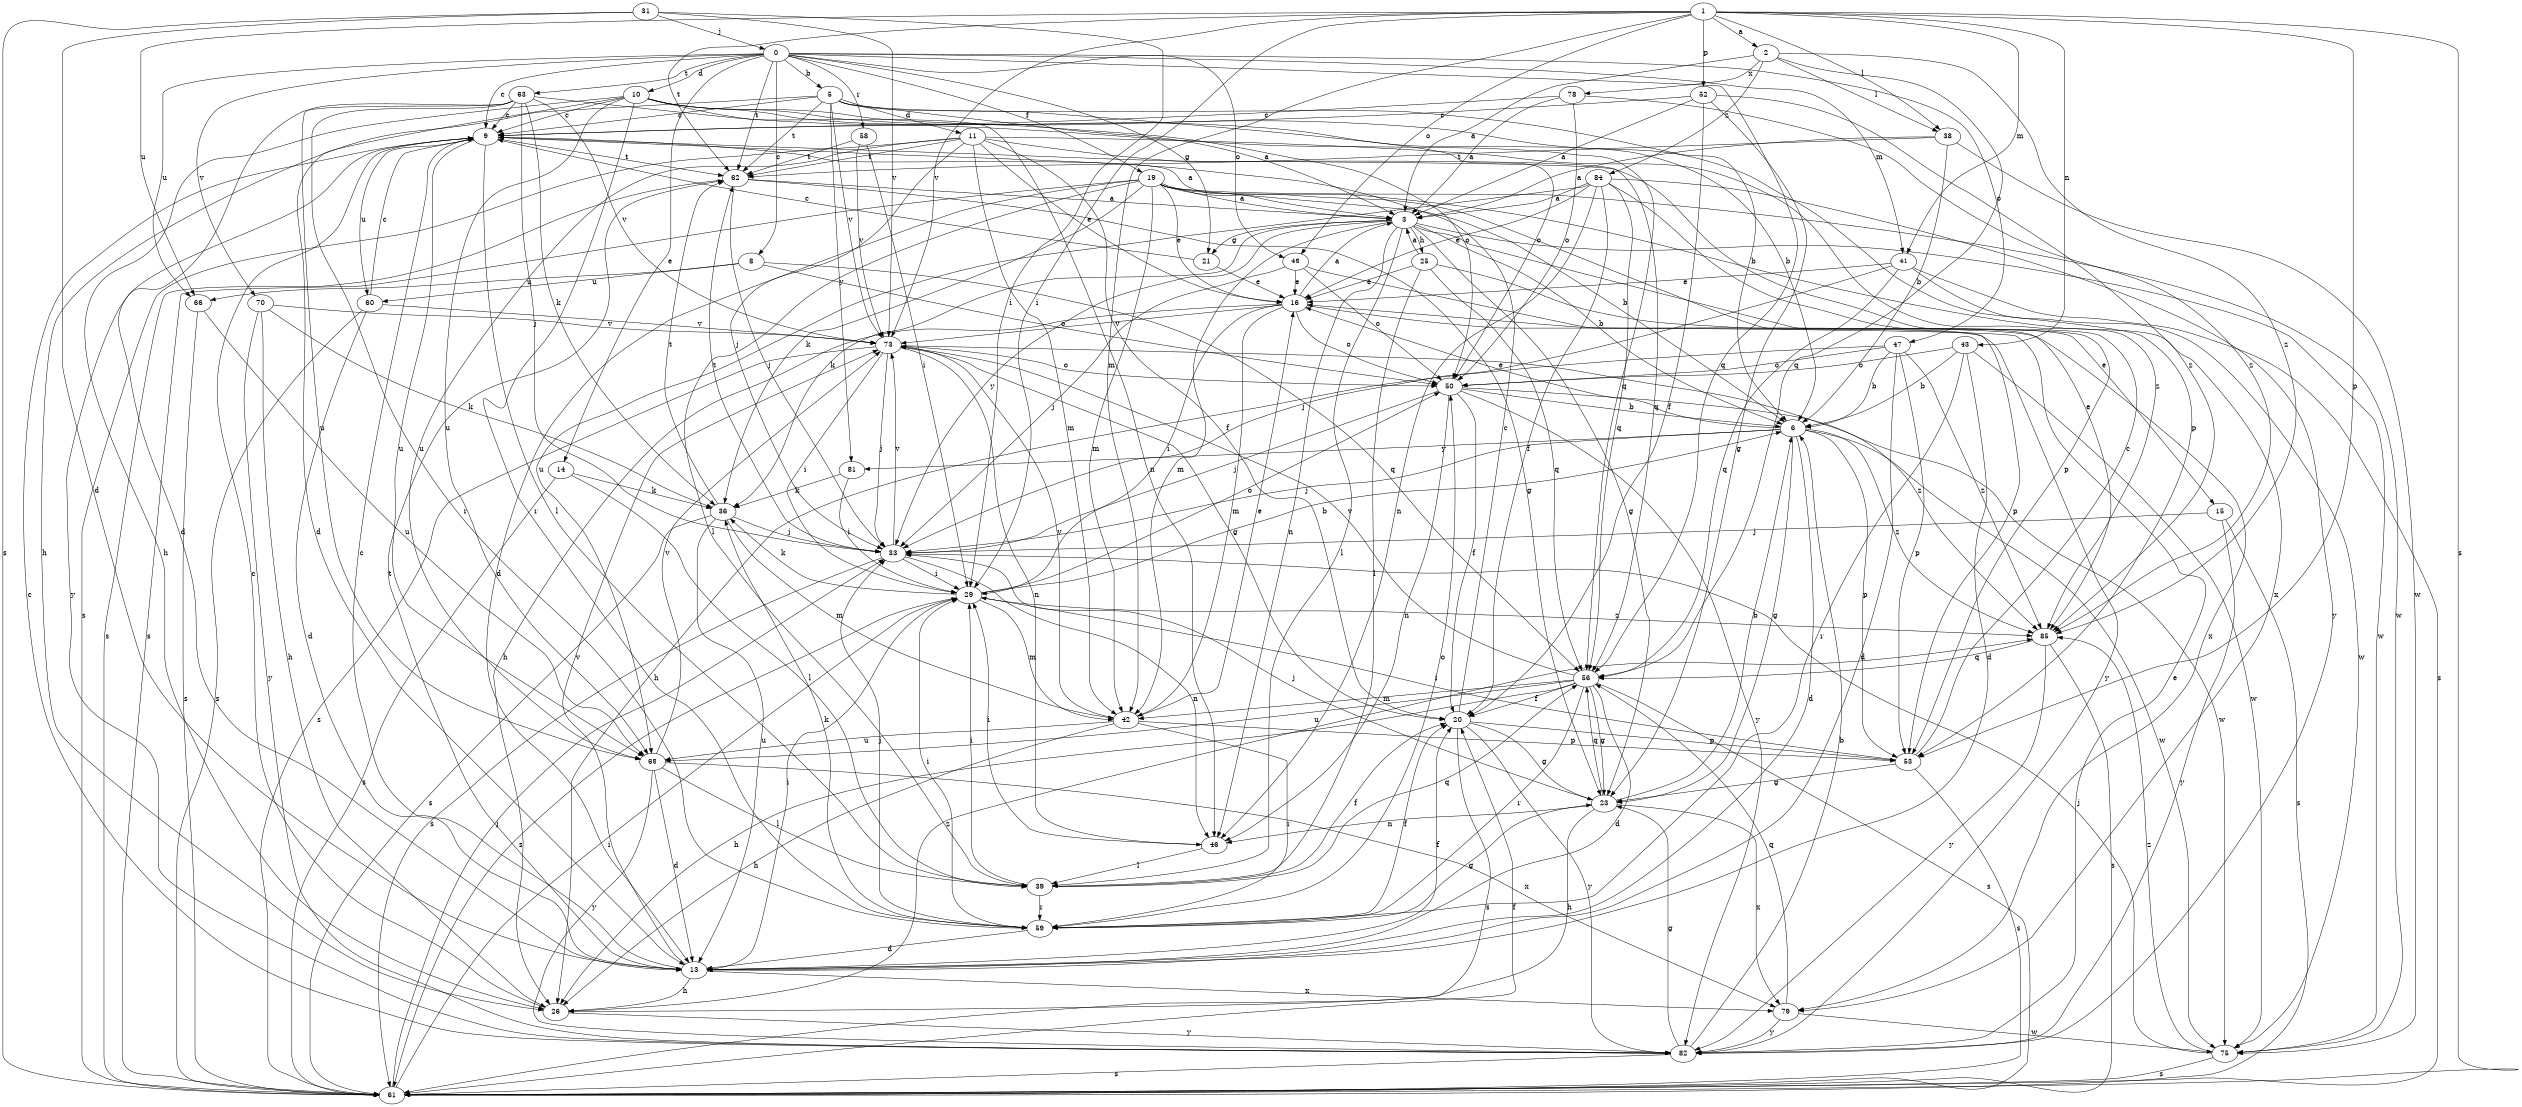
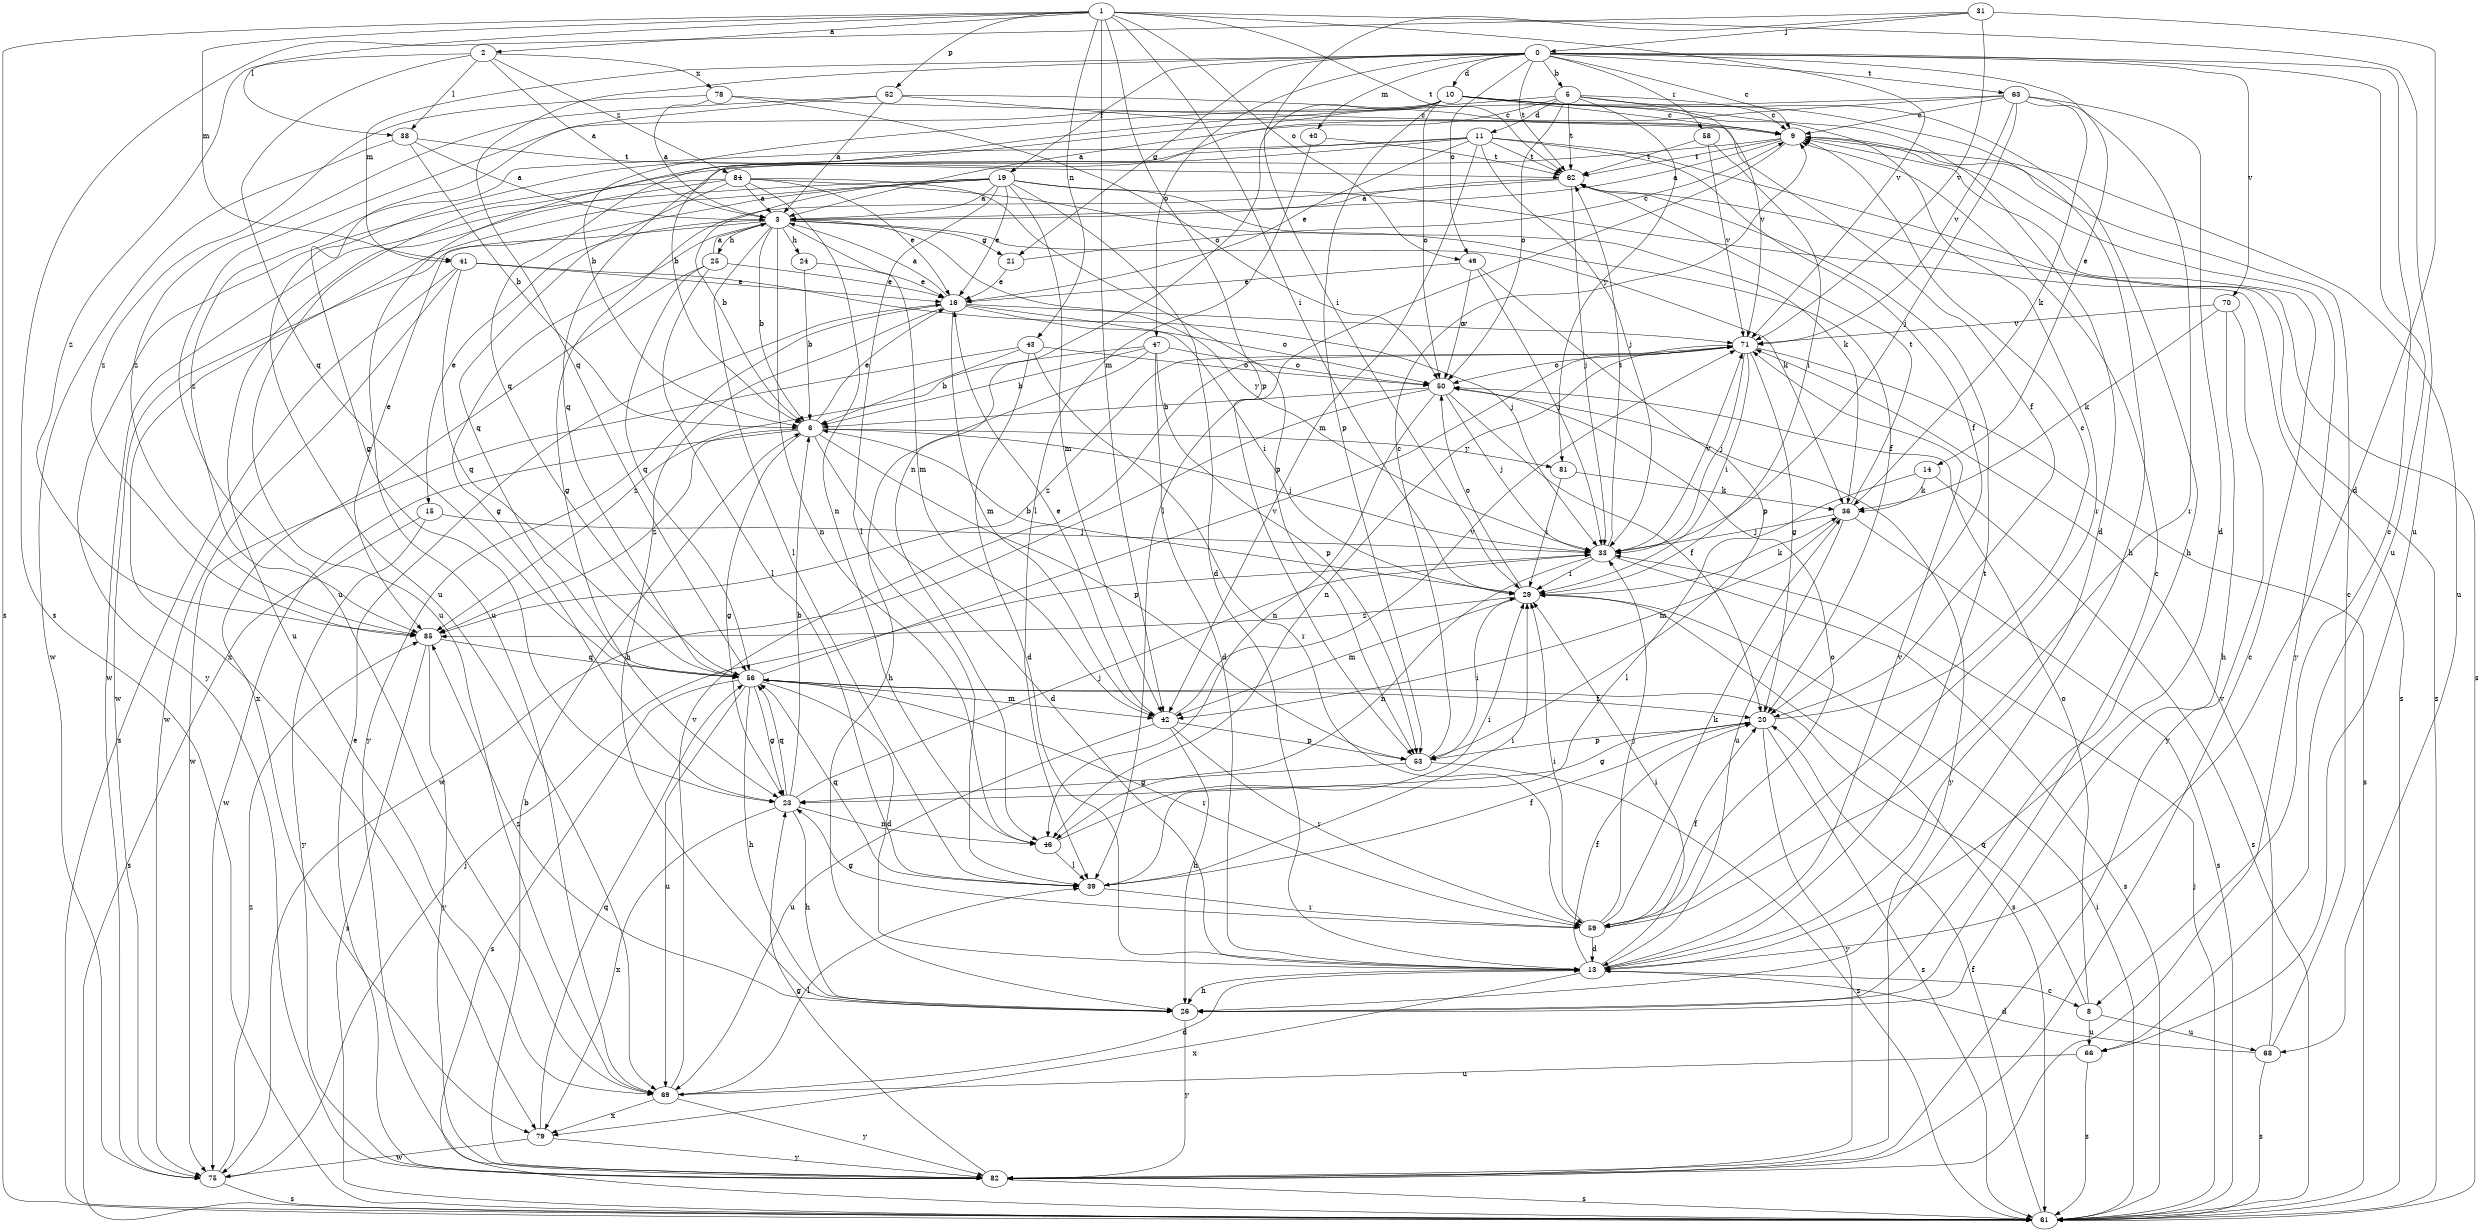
node "40": added
node "24": added
node "60": label "60" -> "68"
node "73": label "73" -> "71"
edge "13" -> "9": now "13" -> "8"
